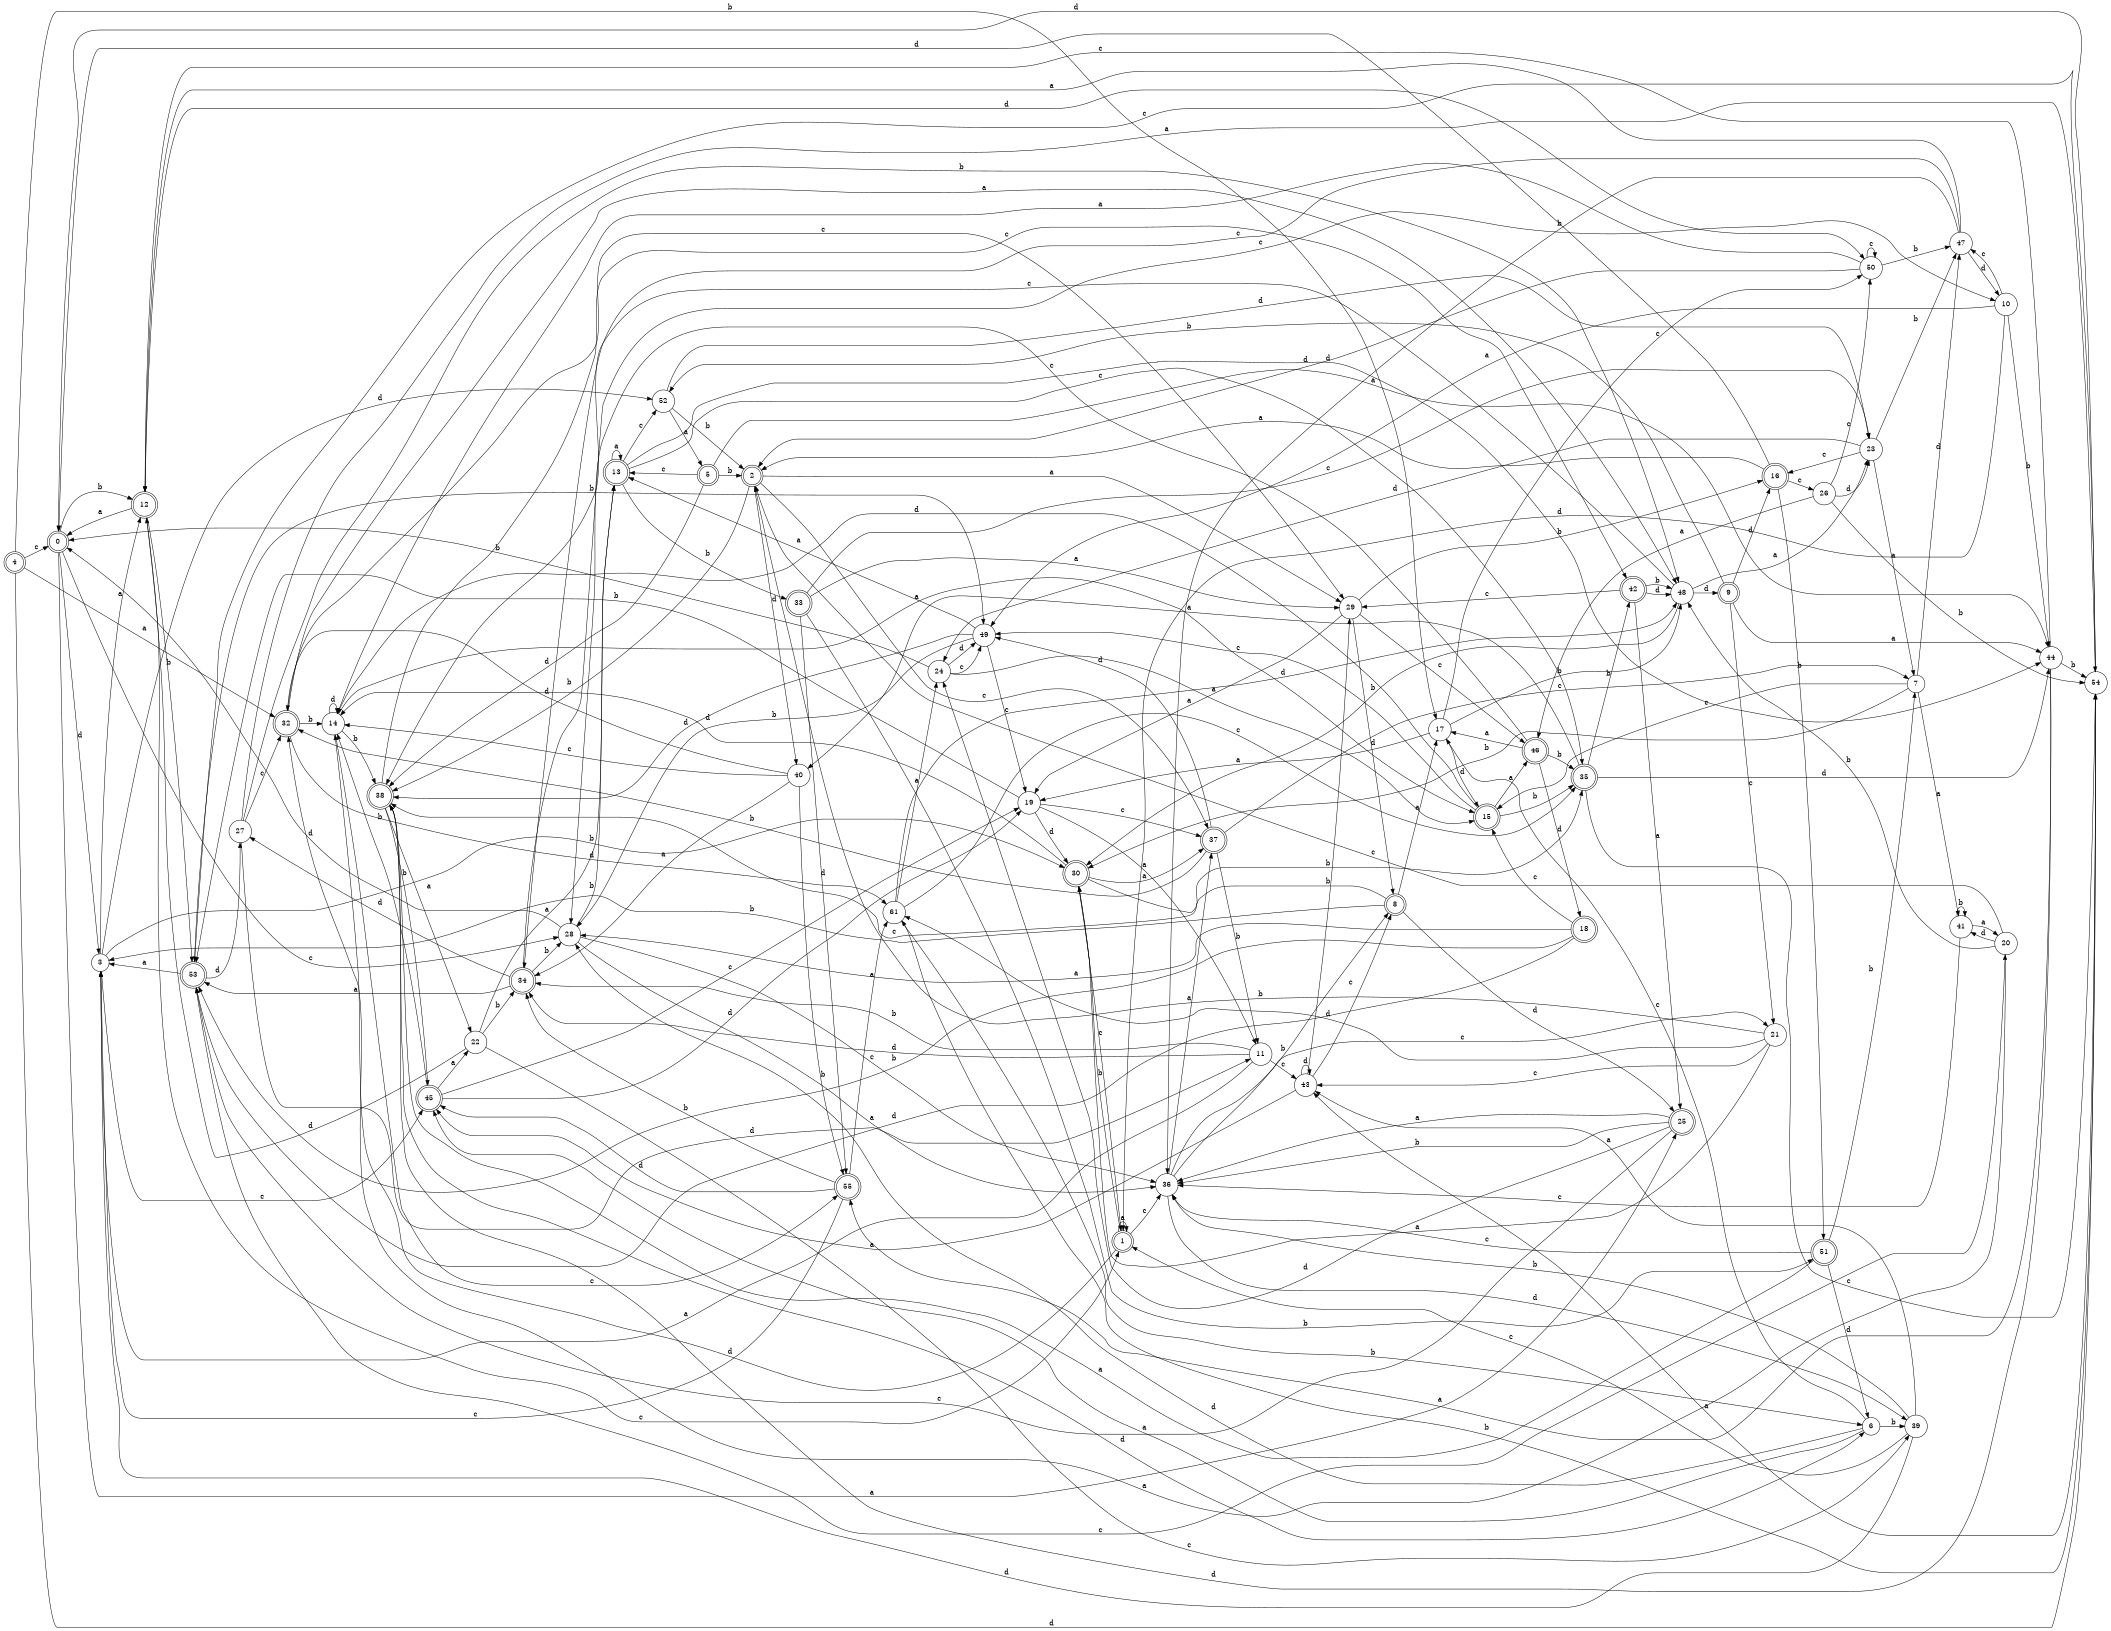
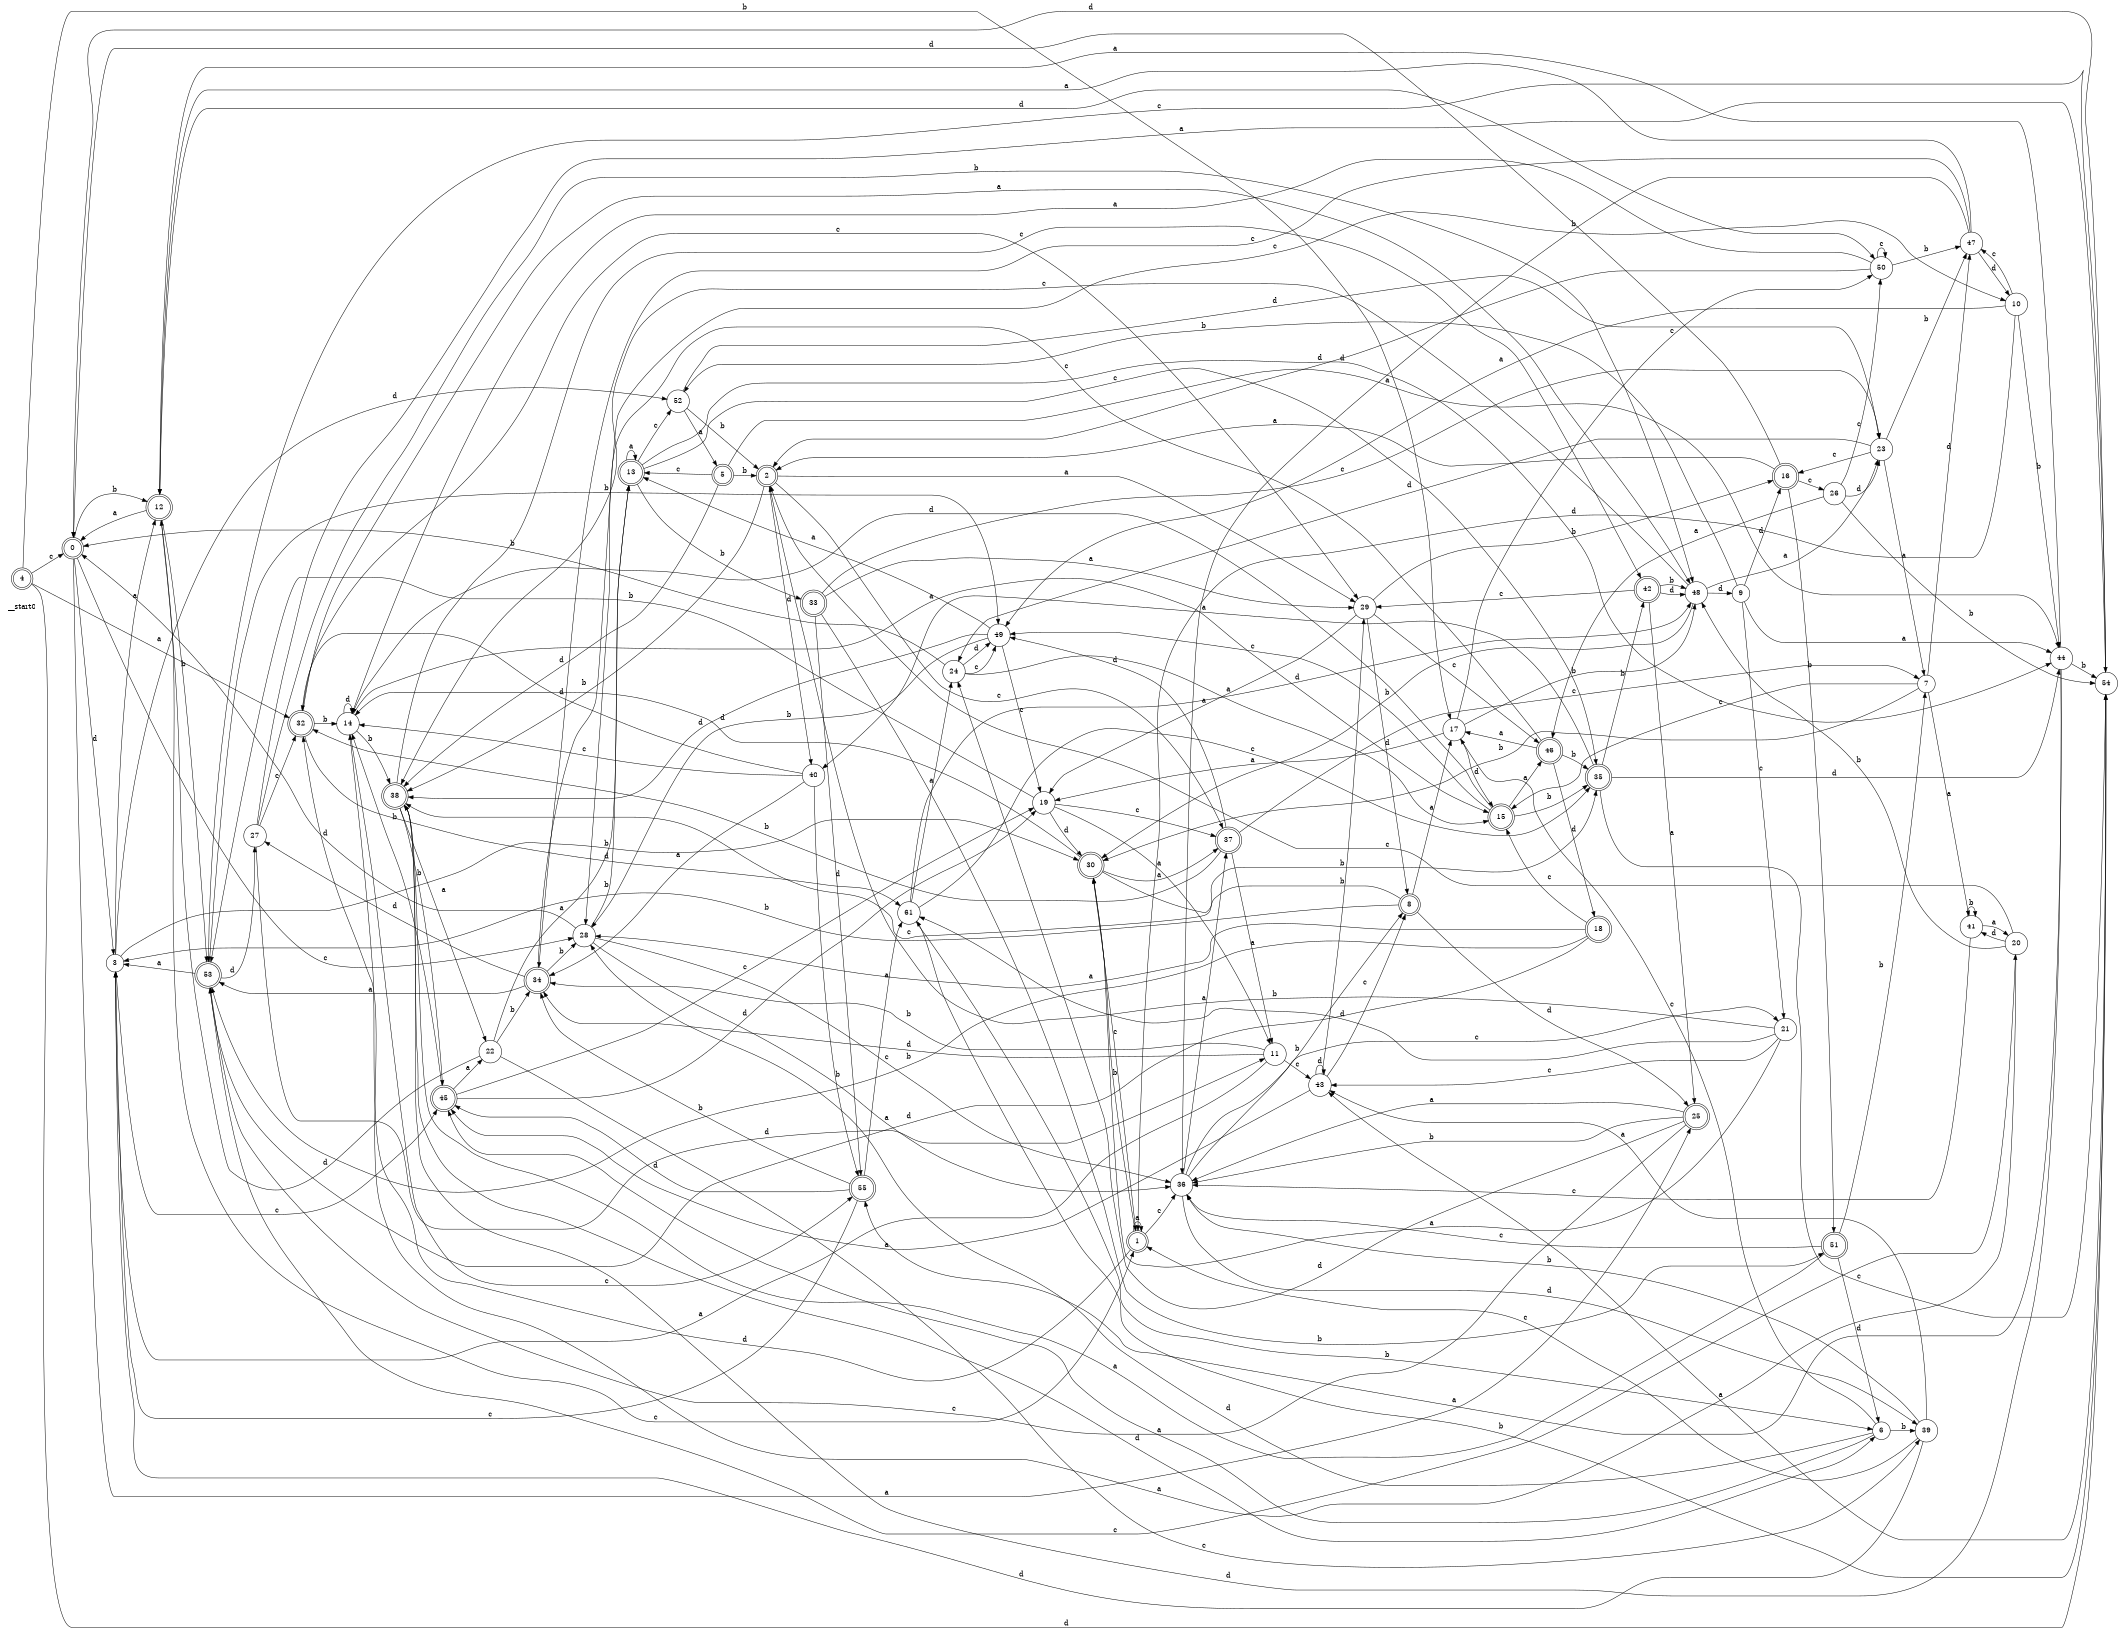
edge "44" -> "12": label "c" -> "a"
node "9": shape doublecircle -> circle
node "__start0": added
edge "37" -> "11": label "b" -> "a"
